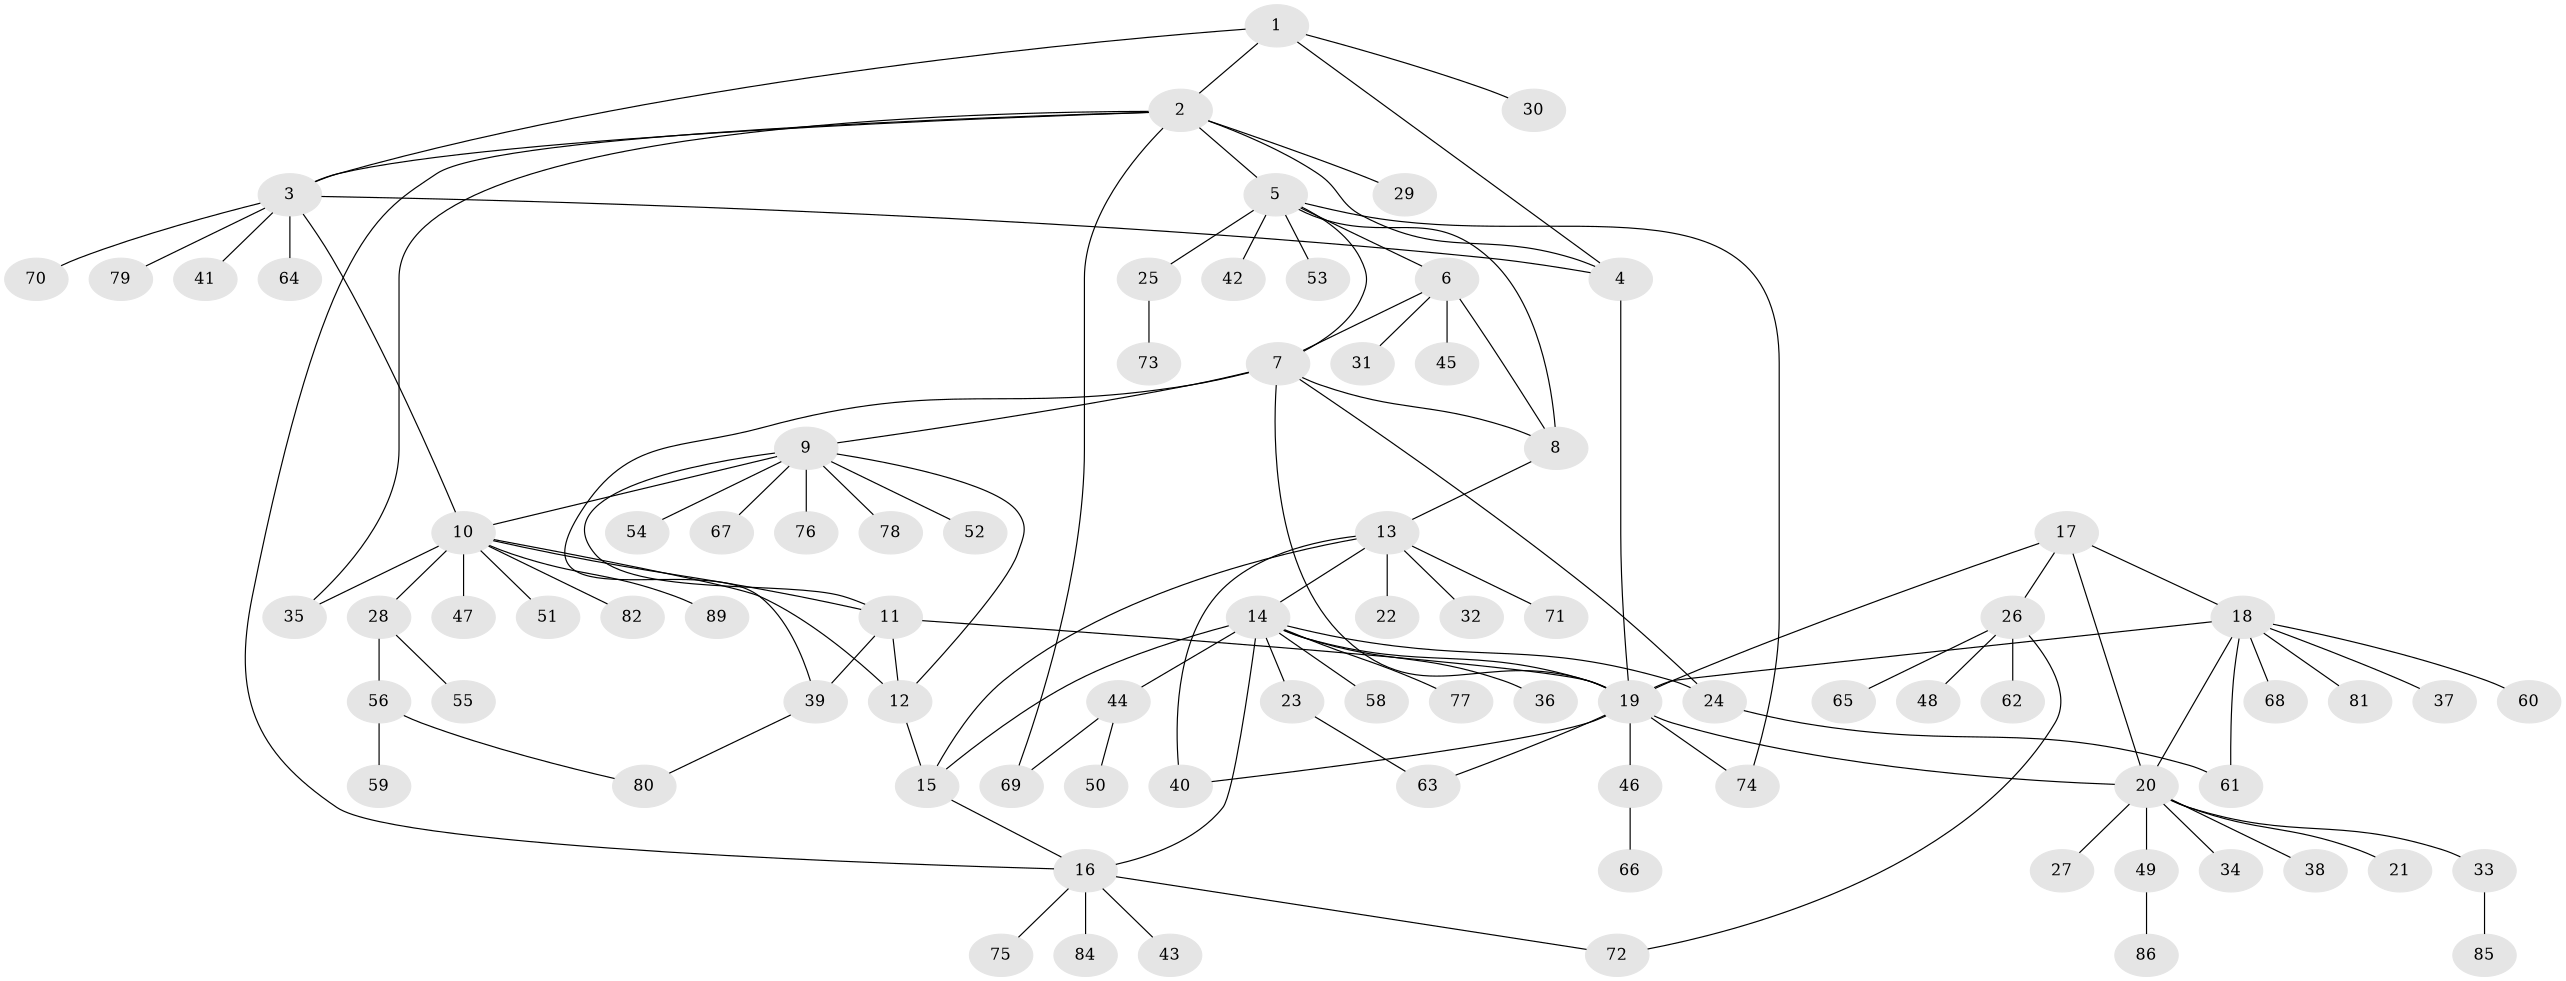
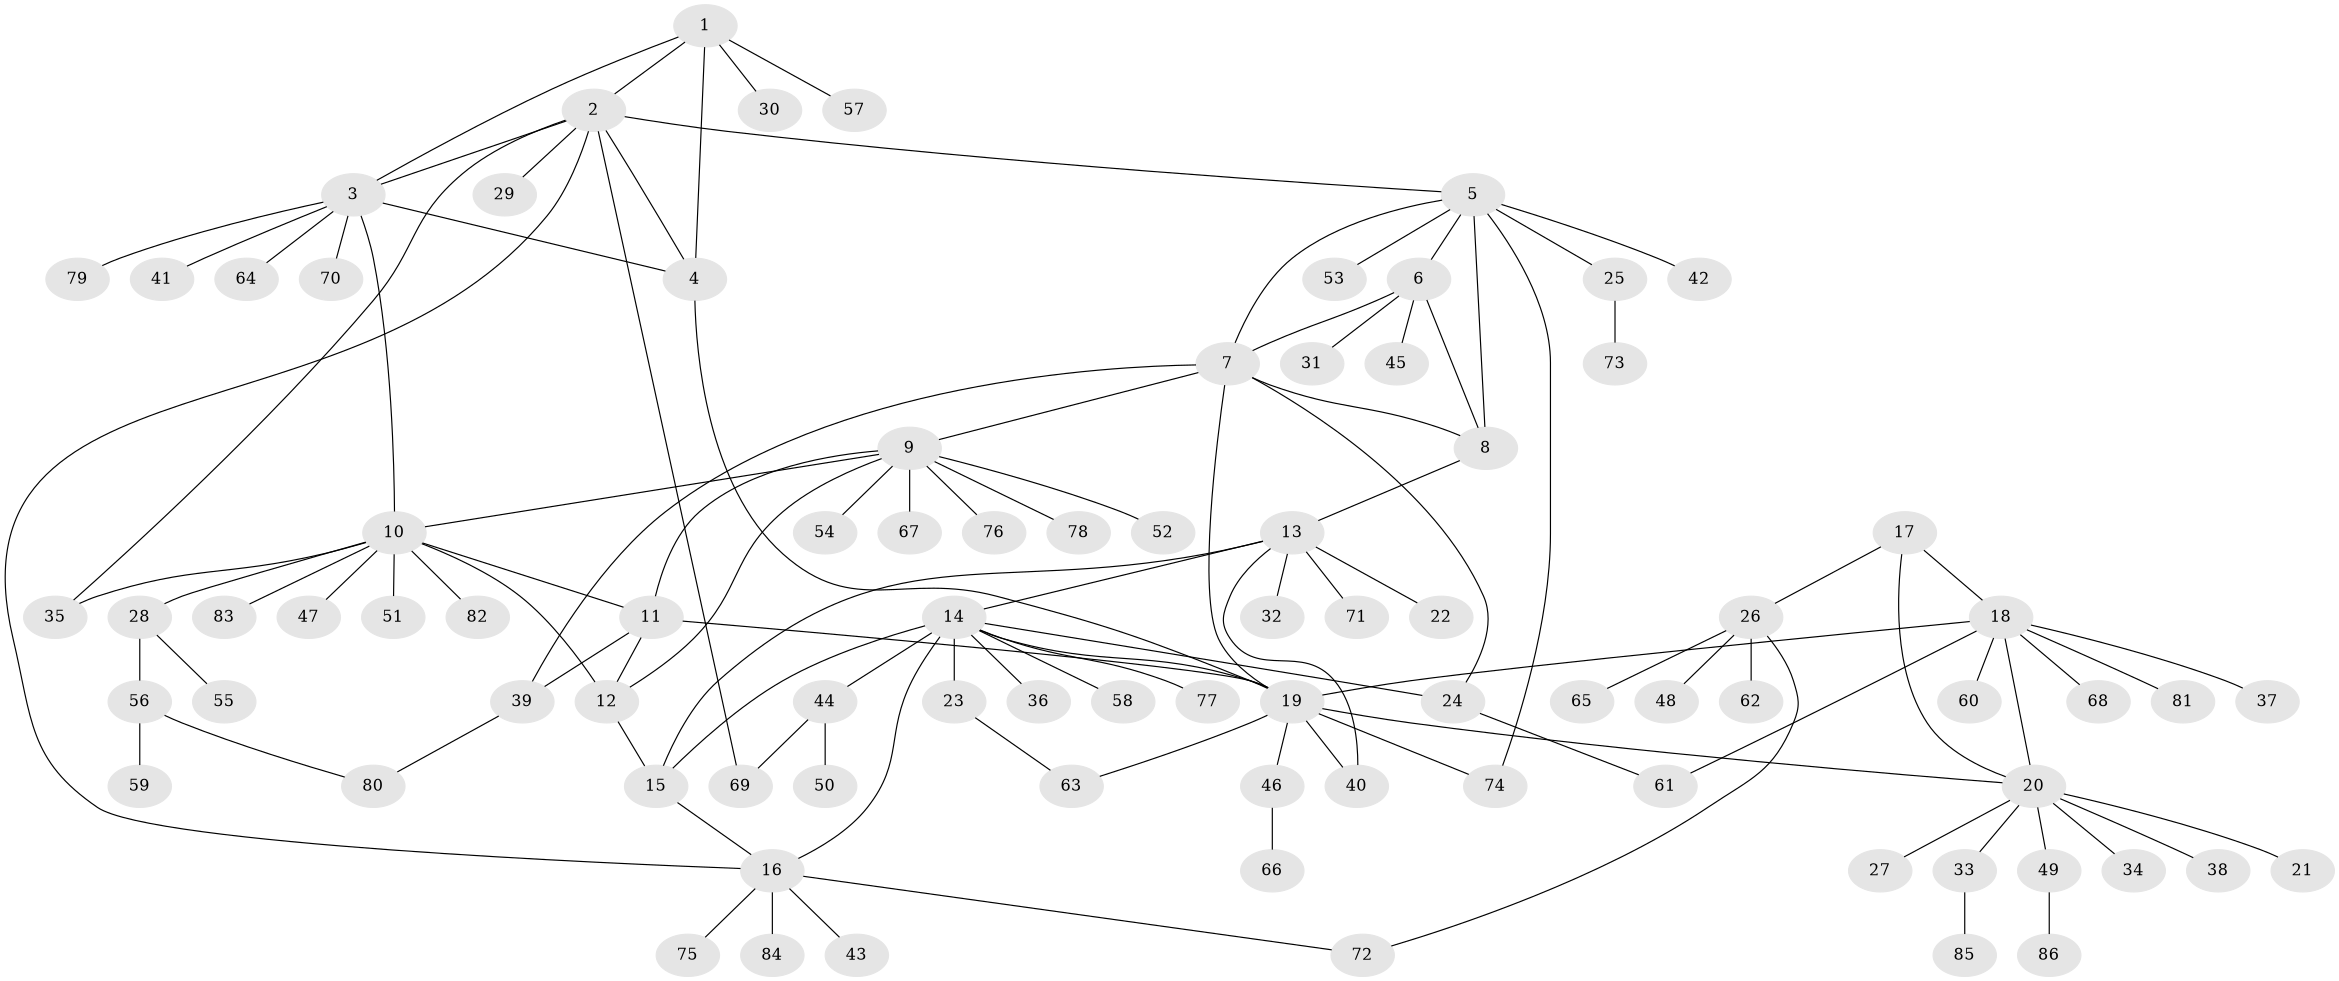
node "57": added
edge "17" -- "19": removed
node "89": label "89" -> "83"
